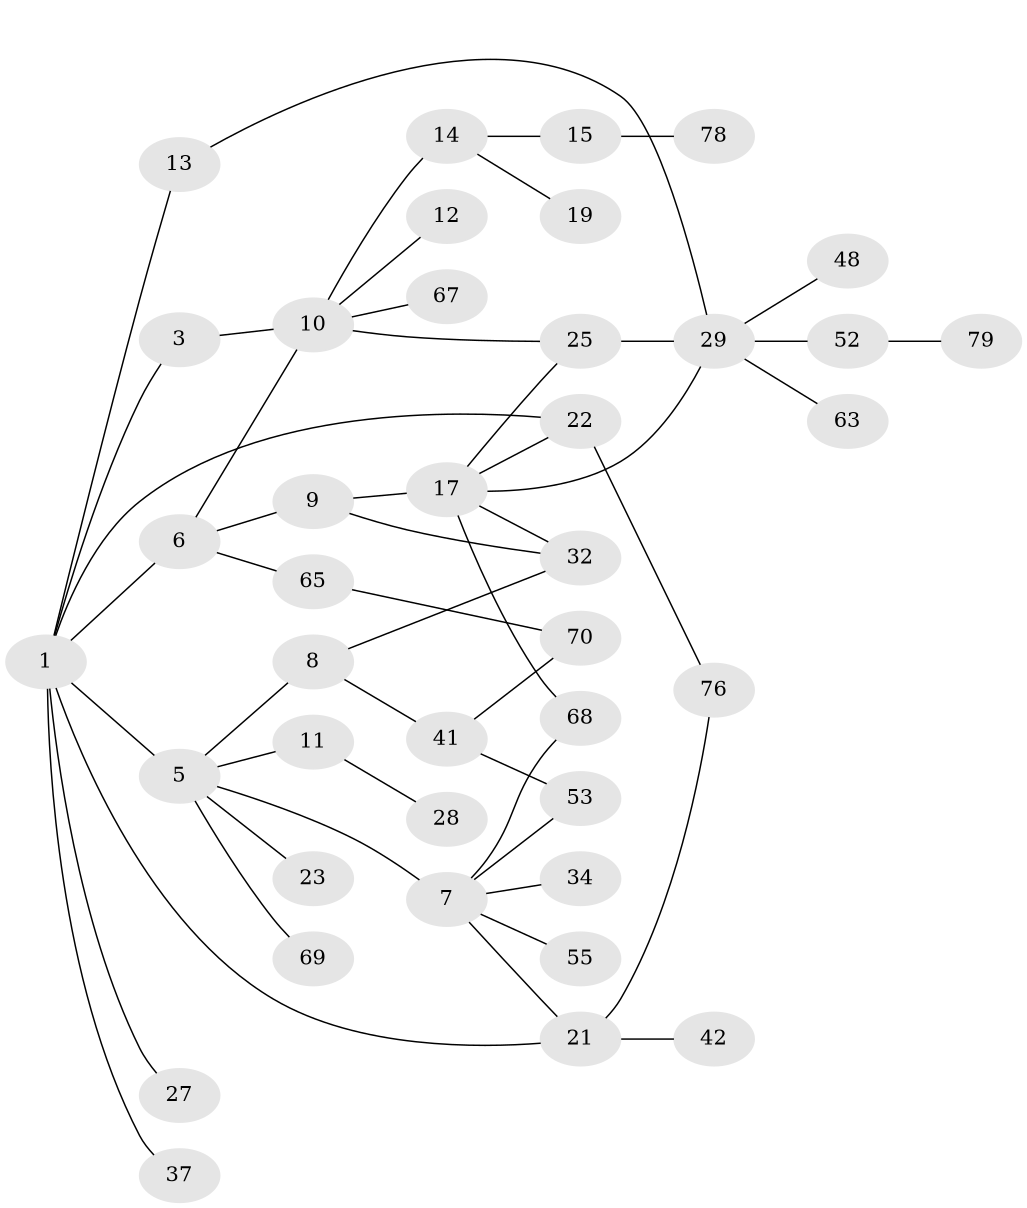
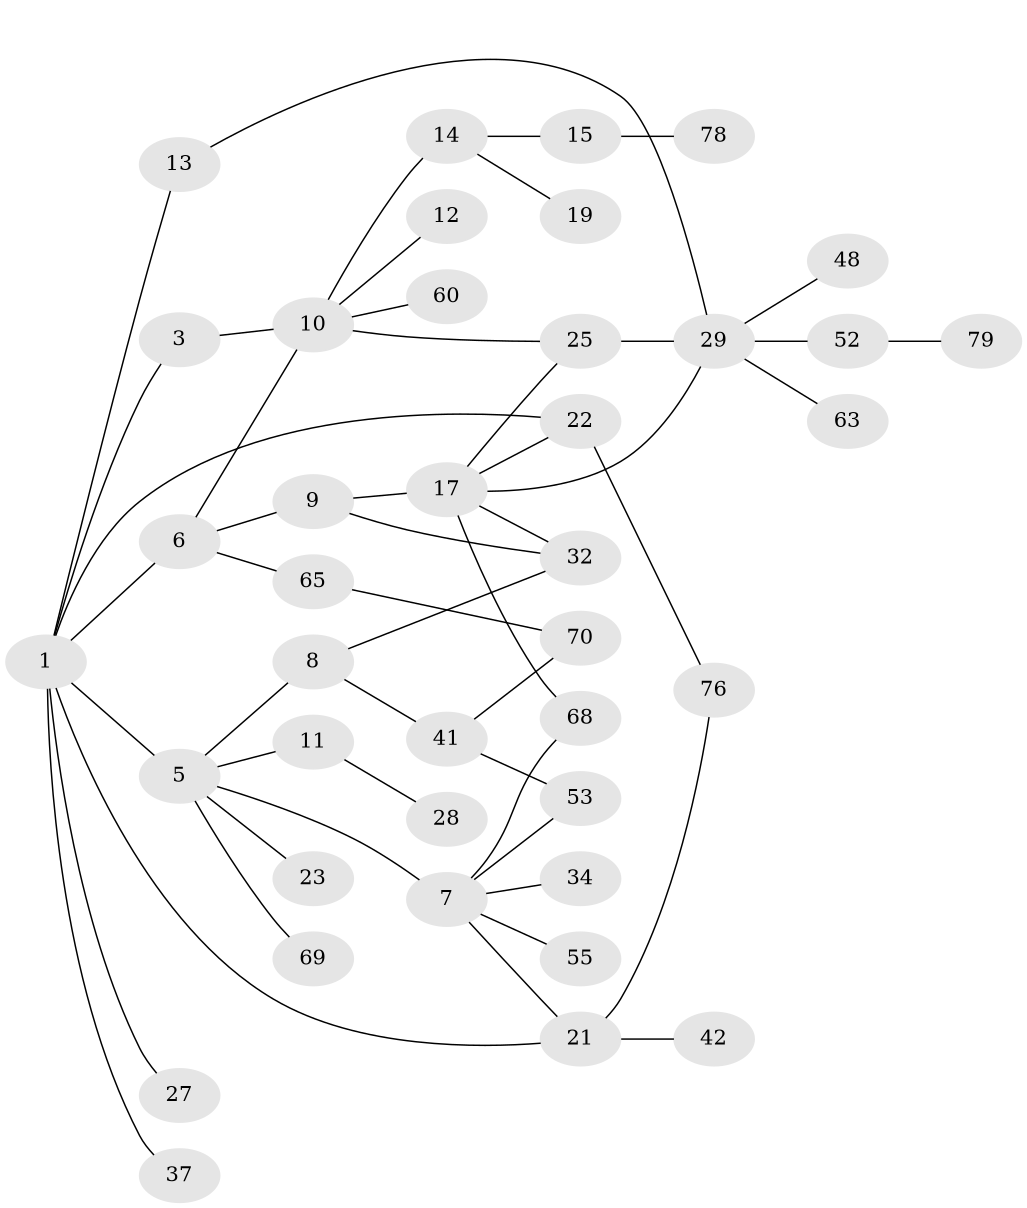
node "67": label "67" -> "60"
